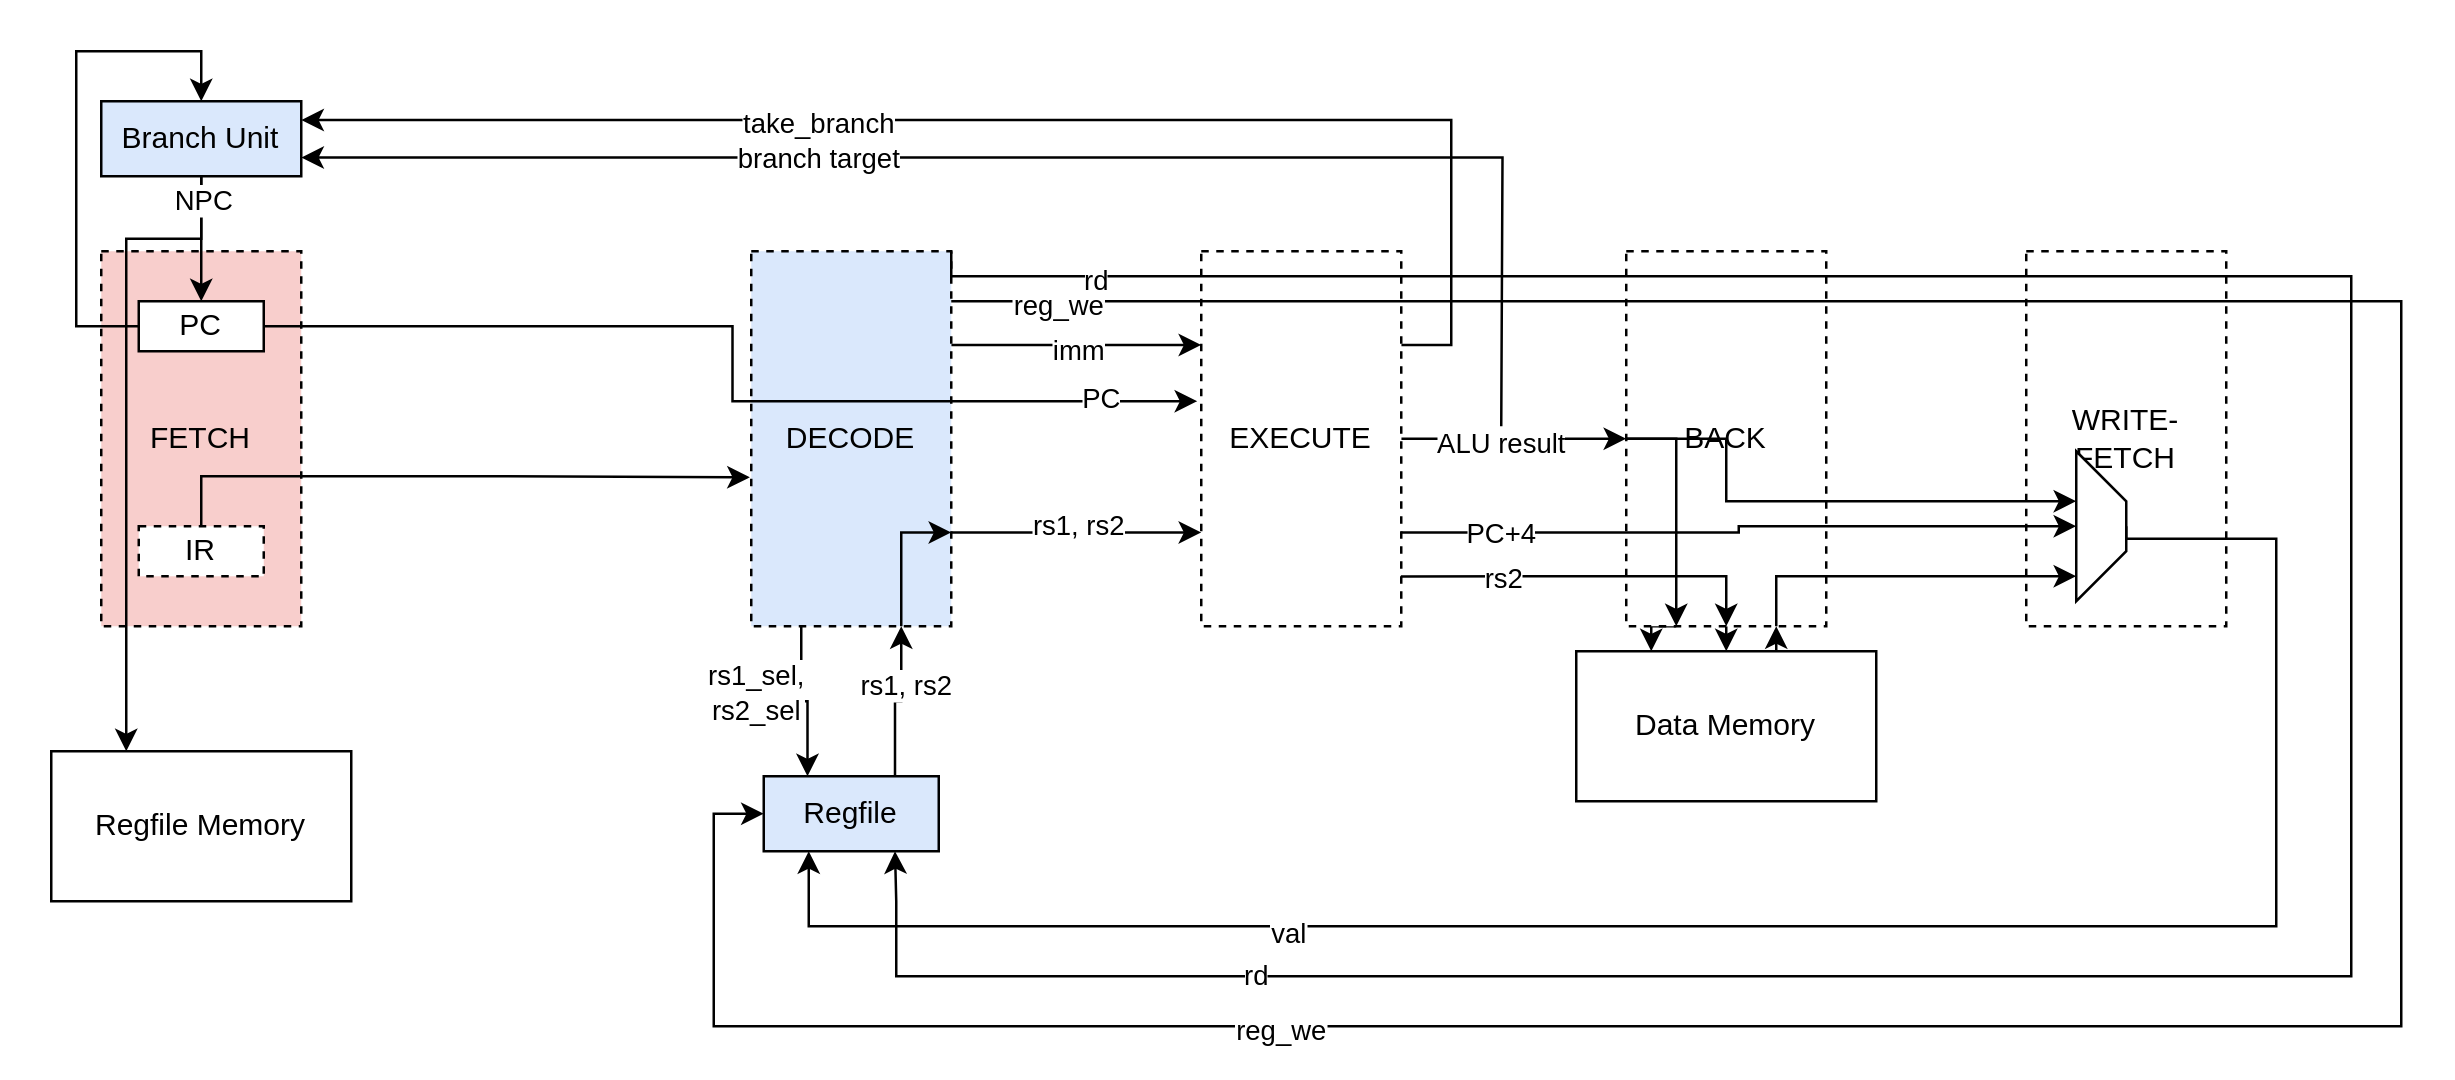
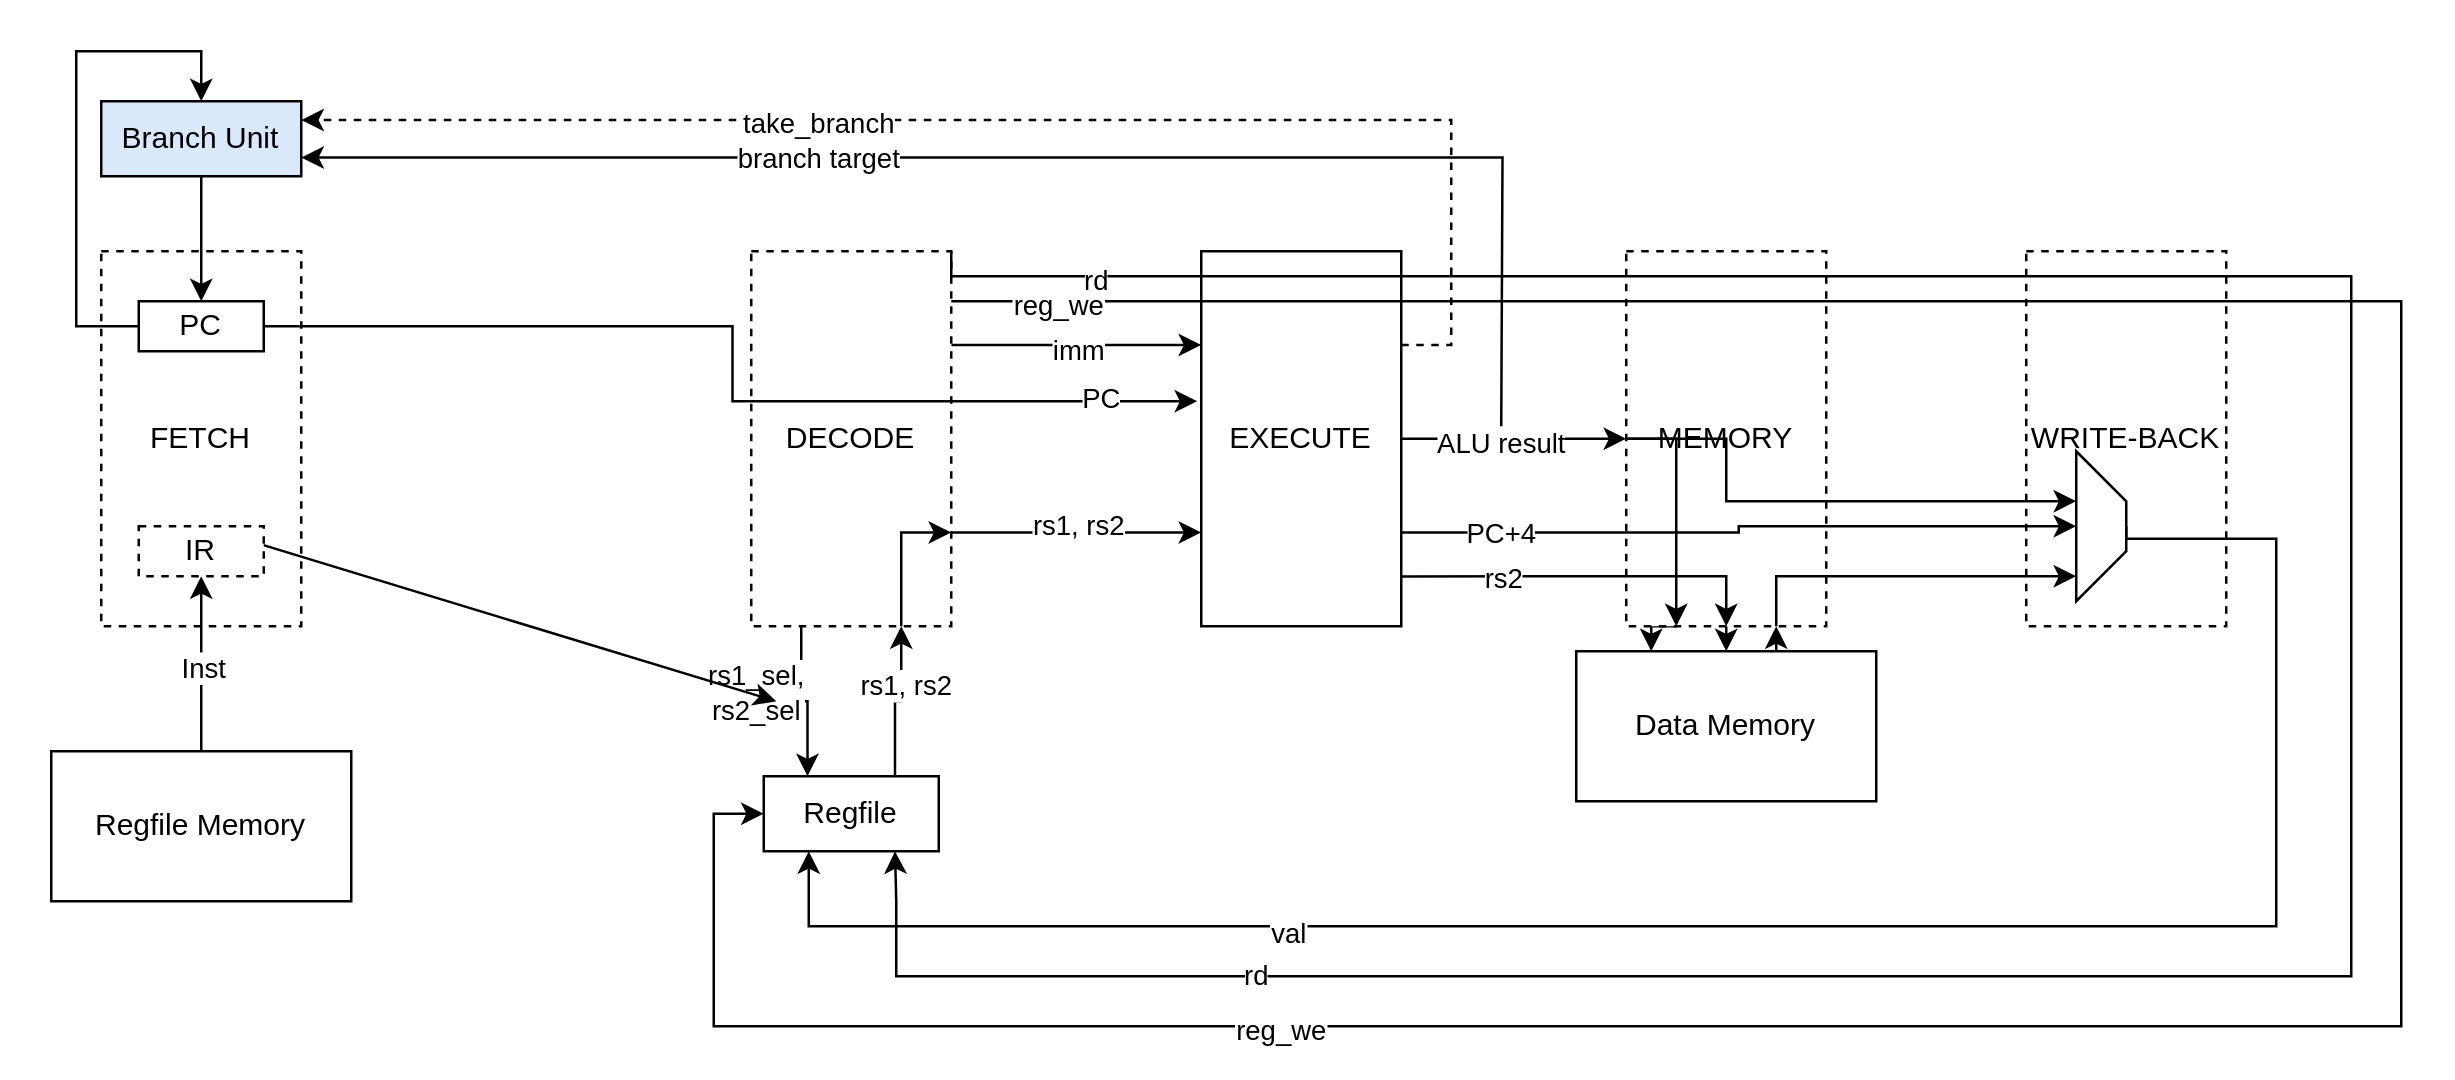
edge "EXECUTE" -> "Branch Unit": style solid -> dashed
node "FETCH": fillcolor #f8cecc -> #ffffff
node "DECODE": fillcolor #dae8fc -> #ffffff
node "EXECUTE": style dashed -> solid
node "BACK": label "BACK" -> "MEMORY"
node "WRITE-FETCH": label "WRITE-FETCH" -> "WRITE-BACK"
edge "IR" -> "DECODE": now "IR" -> "rs1_sel, rs2_sel"
edge "Branch Unit" -> "Regfile Memory": removed, label "NPC"
edge "Regfile Memory" -> "IR": added, label "Inst"
node "Regfile": fillcolor #dae8fc -> #ffffff
